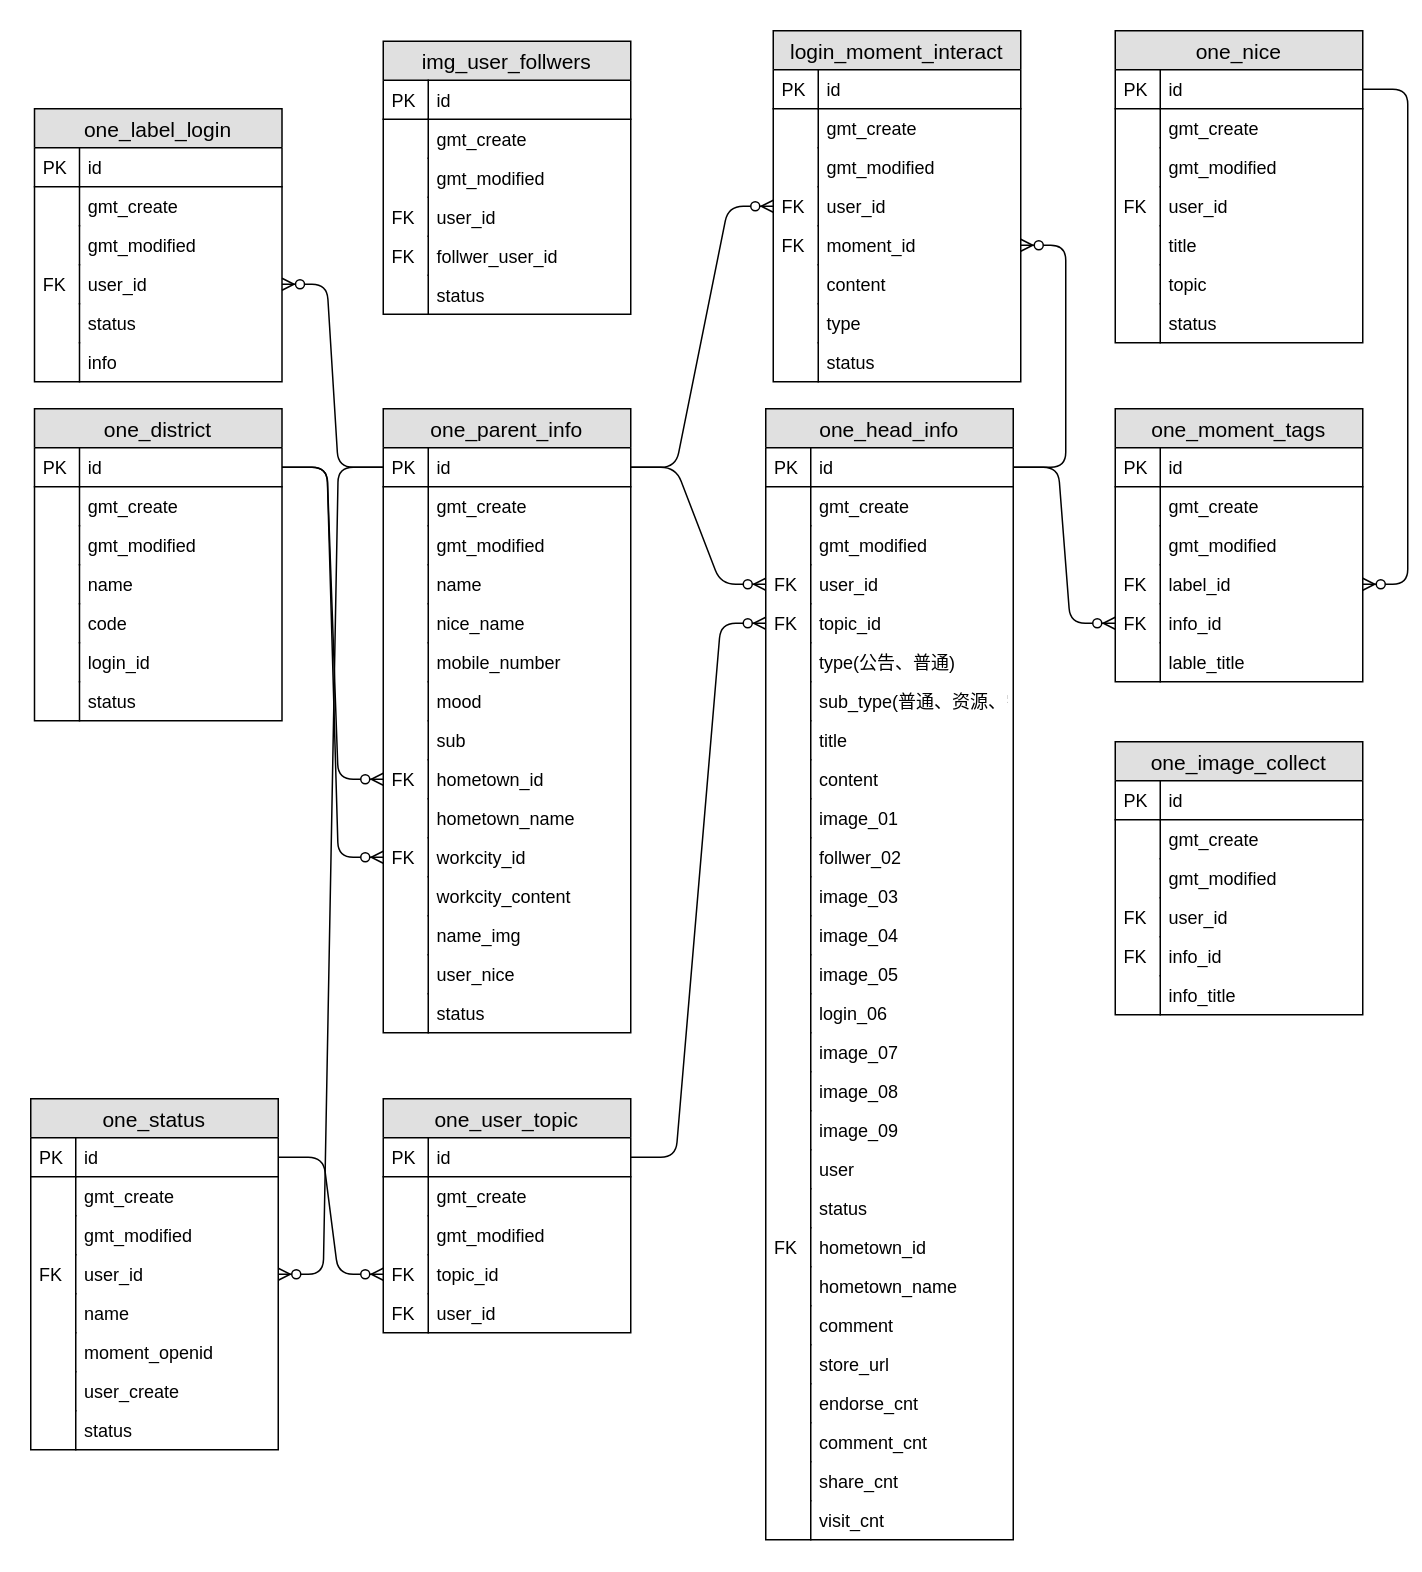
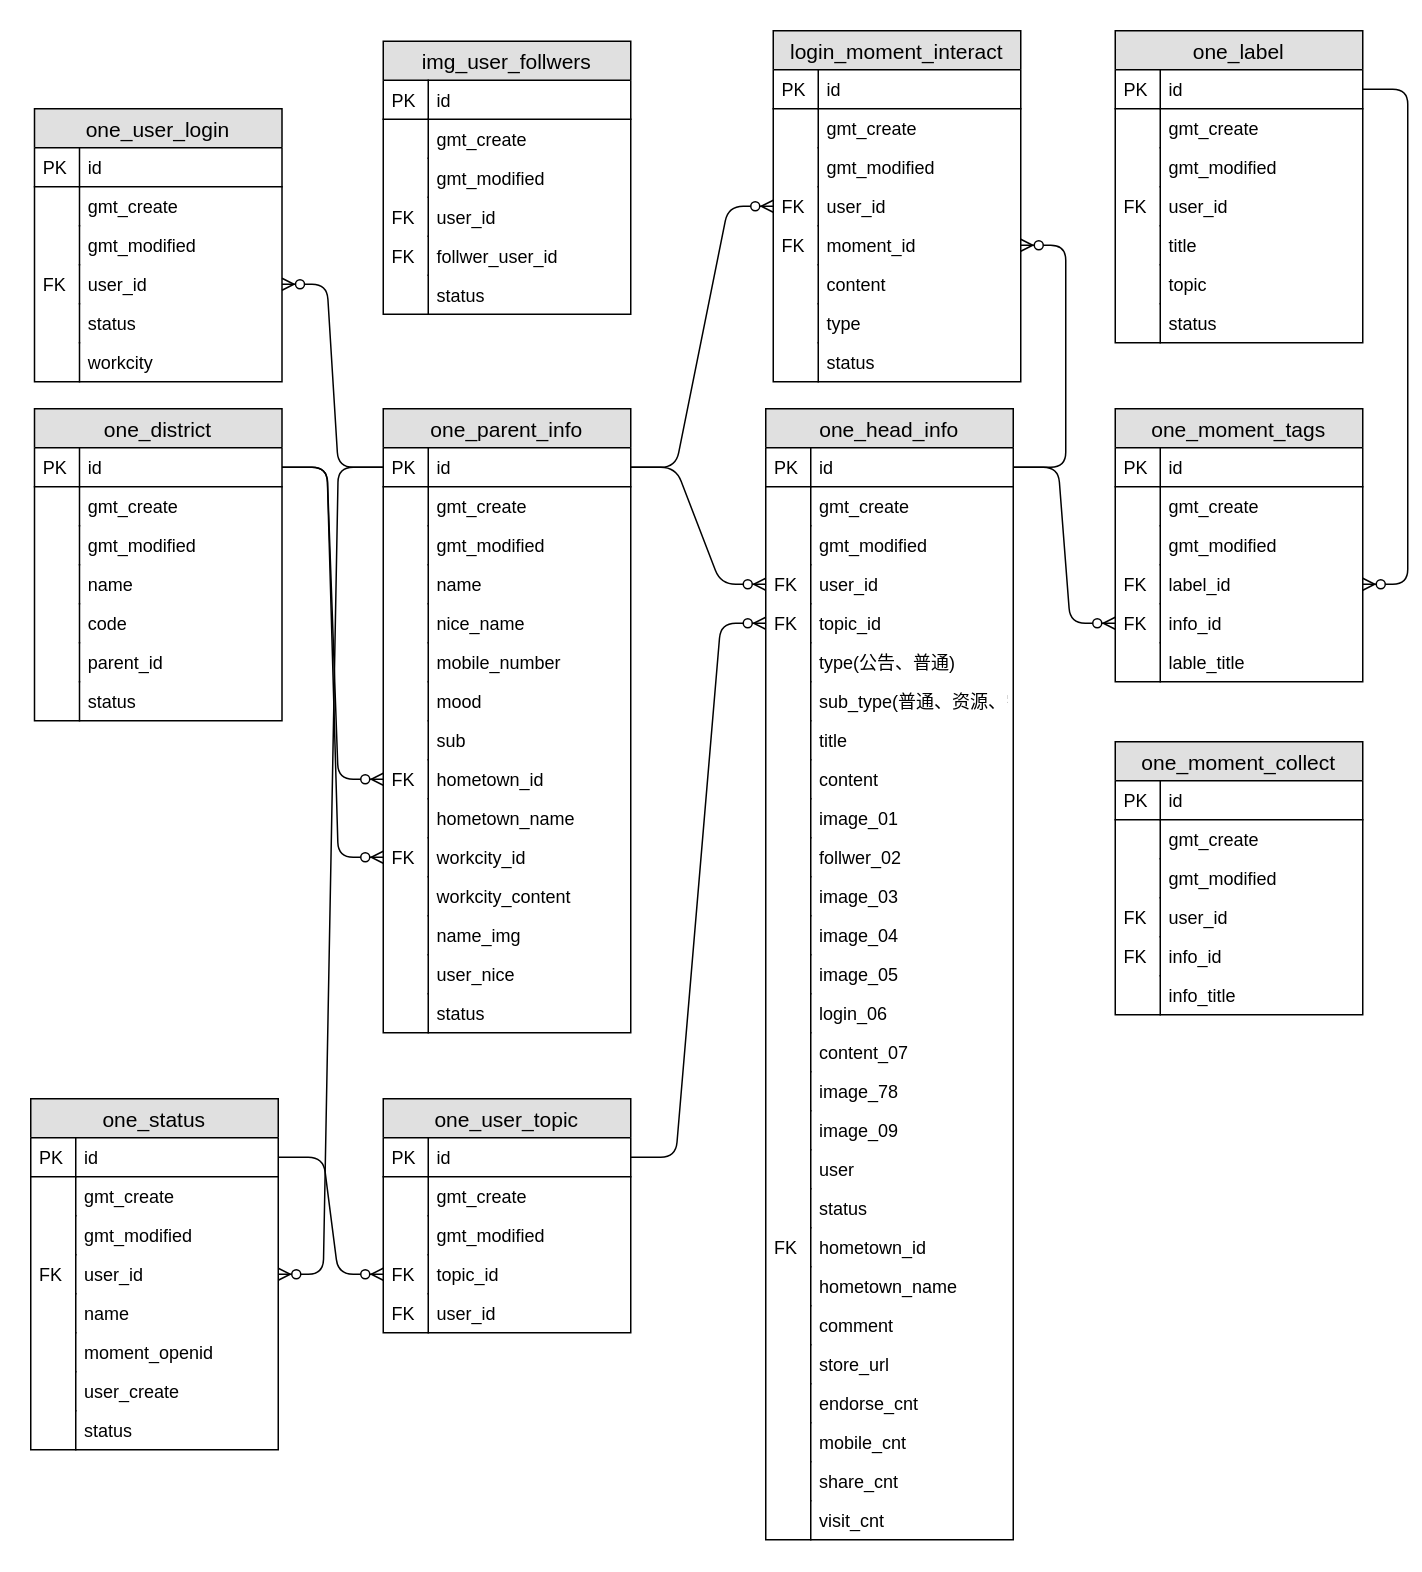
node "one_nice": label "one_nice" -> "one_label"
node "one_label_login": label "one_label_login" -> "one_user_login"
node "info": label "info" -> "workcity"
node "login_id": label "login_id" -> "parent_id"
node "one_image_collect": label "one_image_collect" -> "one_moment_collect"
node "image_07": label "image_07" -> "content_07"
node "image_08": label "image_08" -> "image_78"
node "comment_cnt": label "comment_cnt" -> "mobile_cnt"
